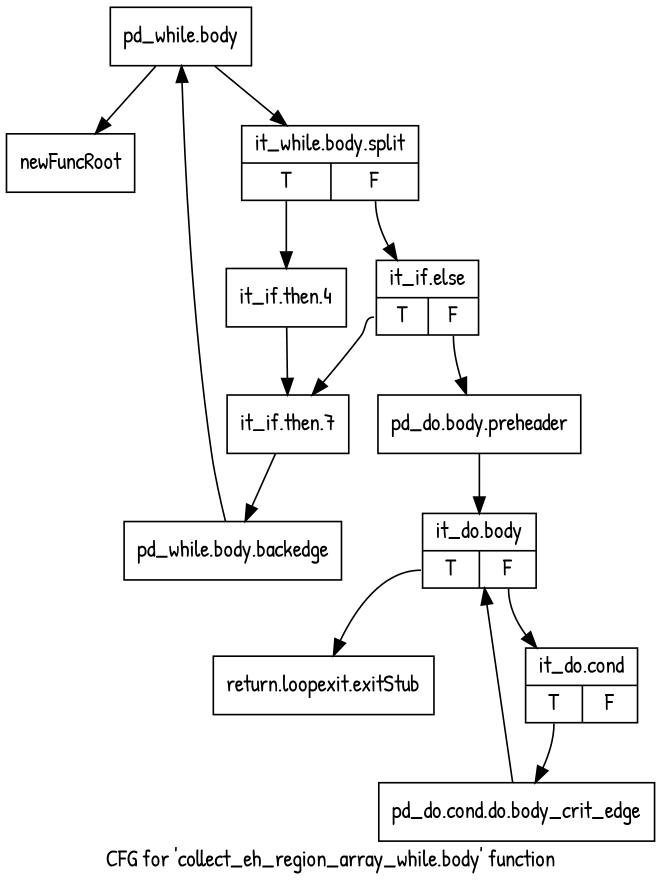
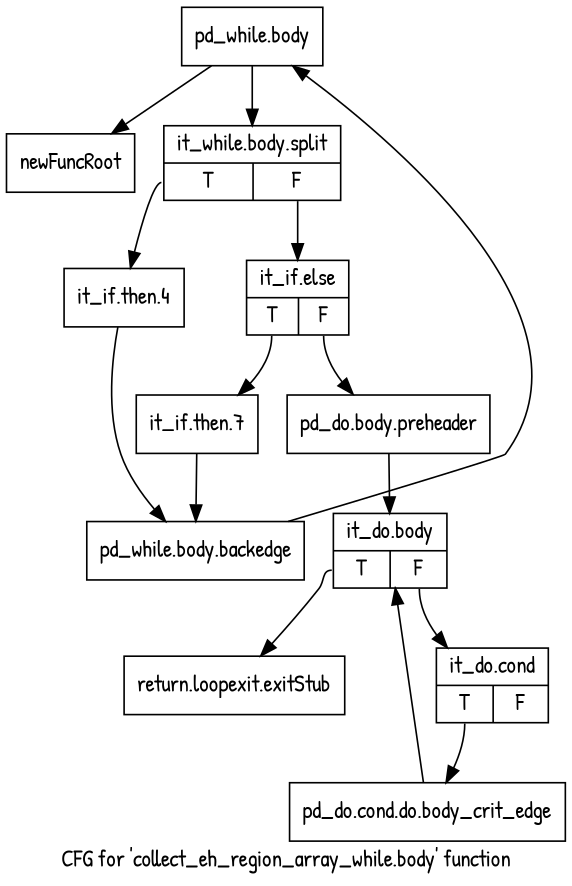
edge "it_if.then.4" -> "it_if.then.7": now "it_if.then.4" -> "pd_while.body.backedge"
